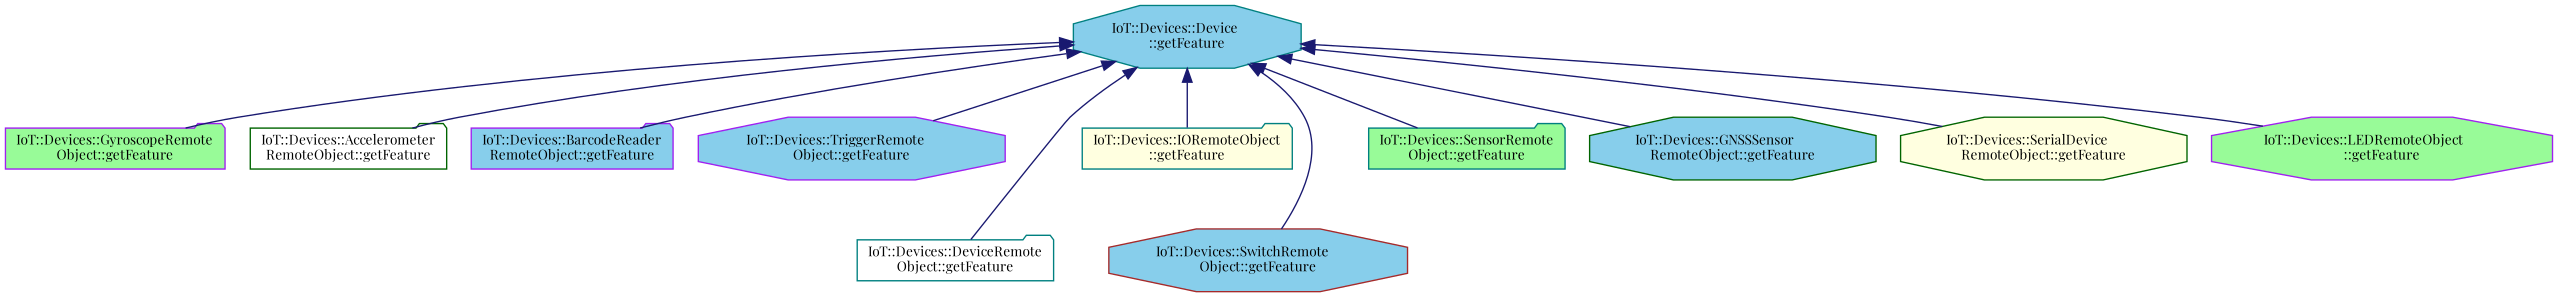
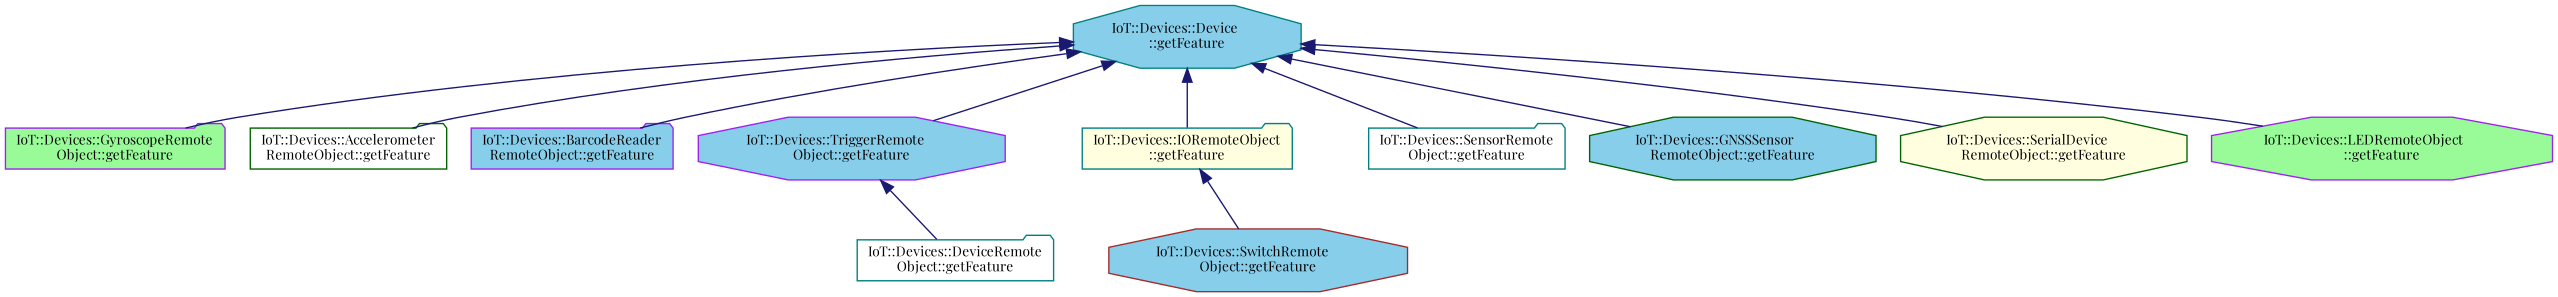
edge "IoT::Devices::SwitchRemote Object::getFeature" -> "IoT::Devices::Device ::getFeature": now "IoT::Devices::SwitchRemote Object::getFeature" -> "IoT::Devices::IORemoteObject ::getFeature"
node "IoT::Devices::SensorRemote Object::getFeature": fillcolor palegreen -> white
edge "IoT::Devices::DeviceRemote Object::getFeature" -> "IoT::Devices::Device ::getFeature": now "IoT::Devices::DeviceRemote Object::getFeature" -> "IoT::Devices::TriggerRemote Object::getFeature"
